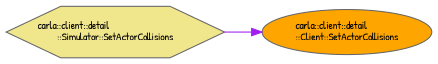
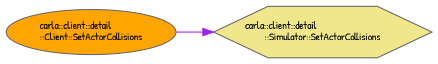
edge "carla::client::detail ::Simulator::SetActorCollisions" -> "carla::client::detail ::Client::SetActorCollisions": reversed
